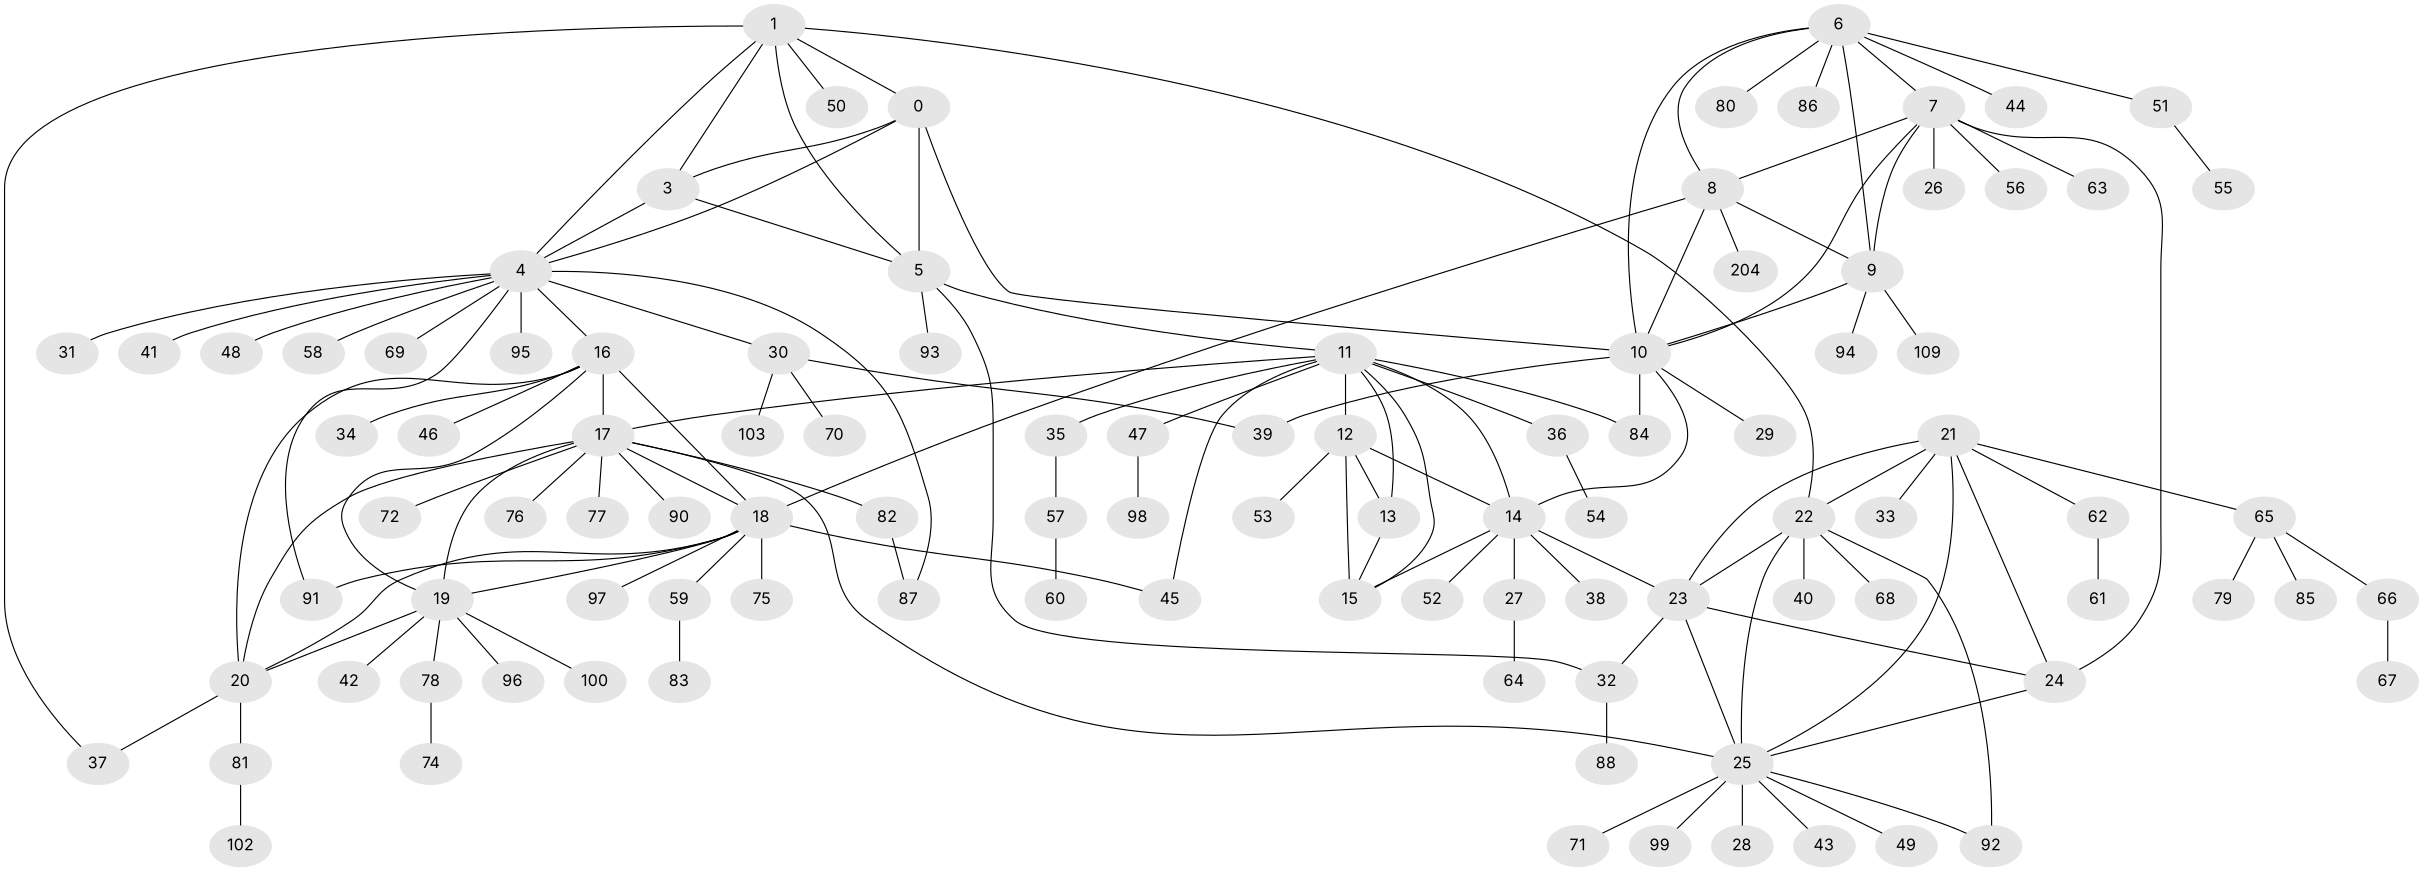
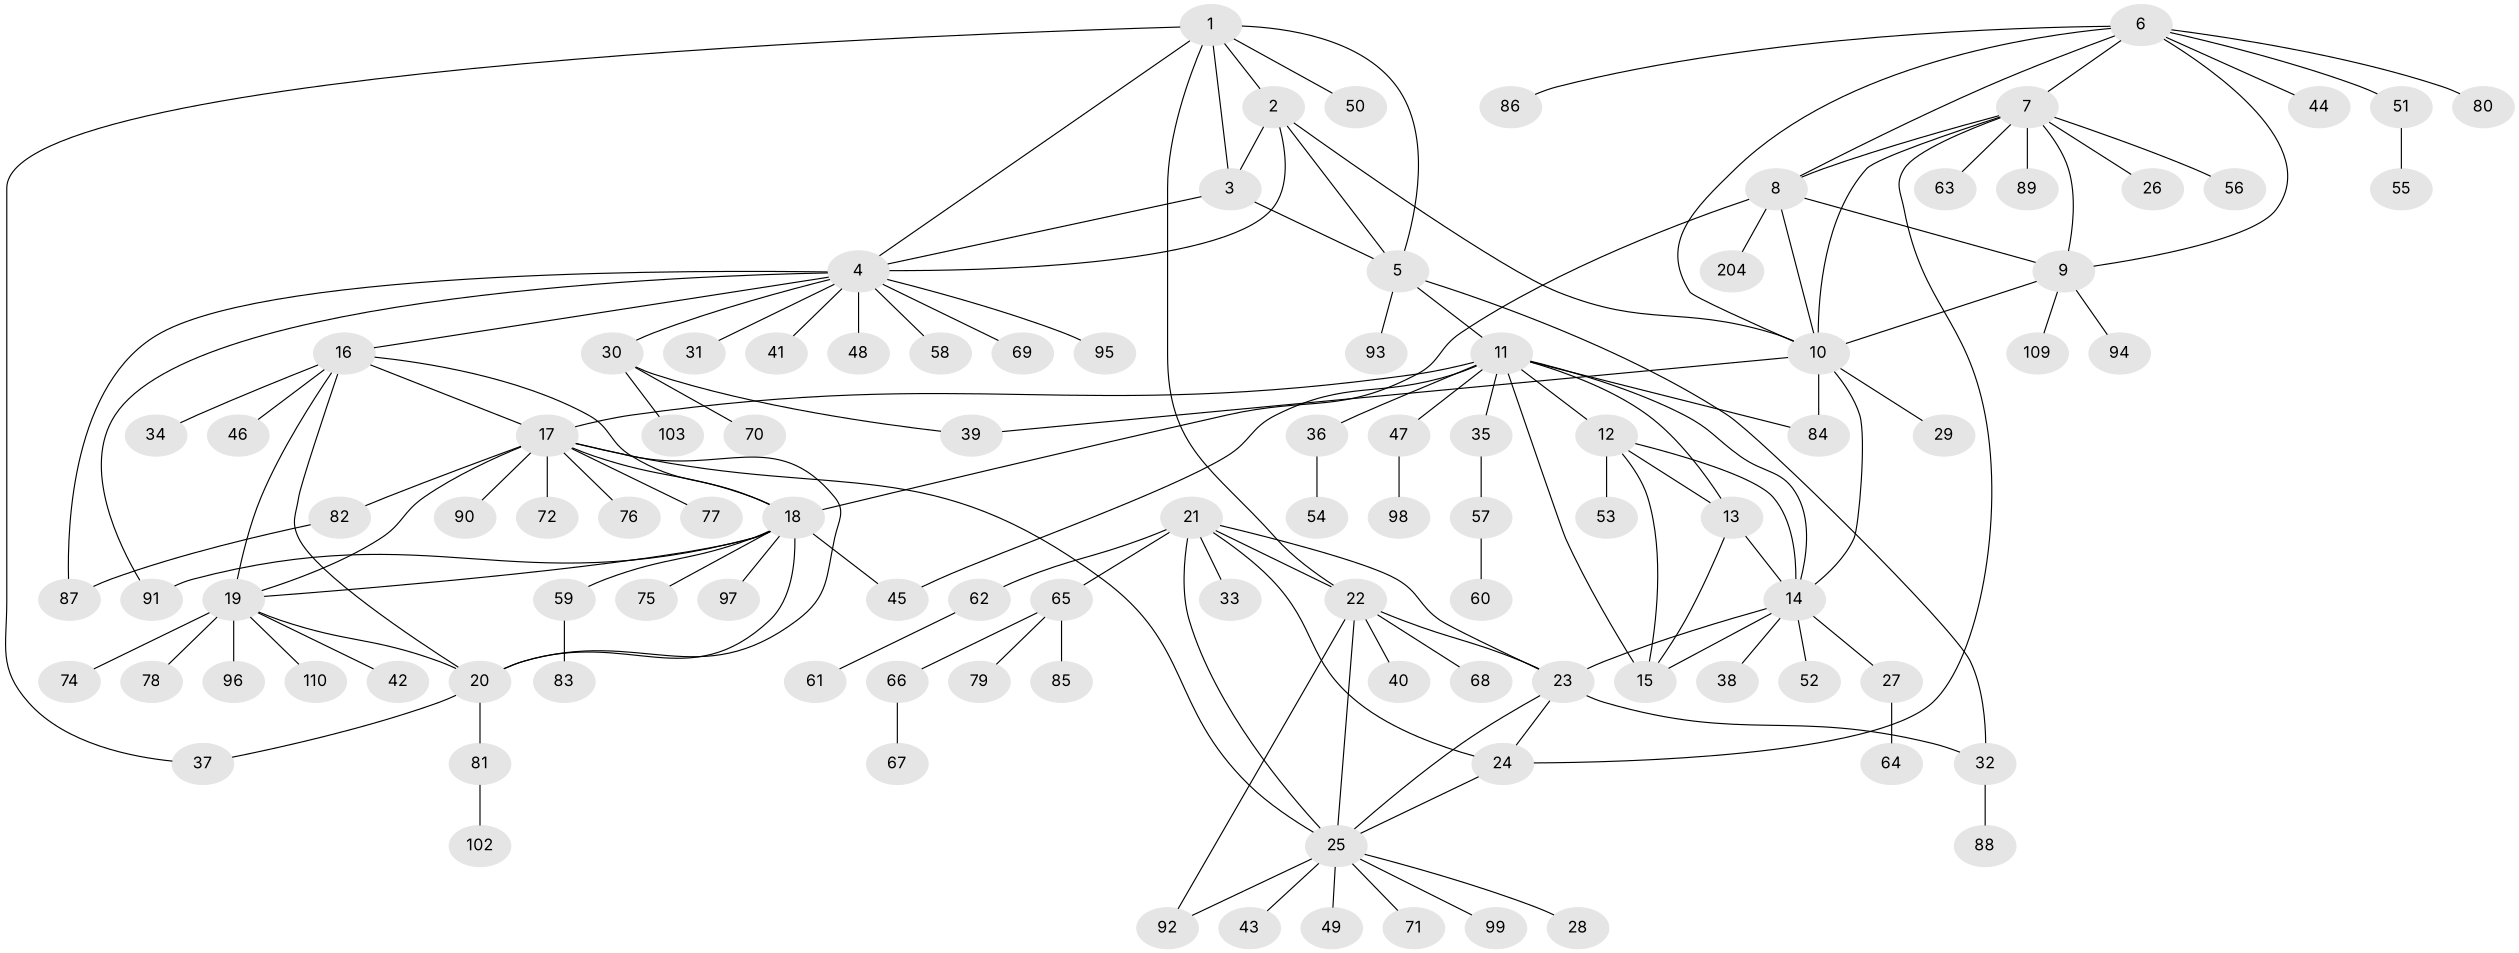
node "0": label "0" -> "2"
node "89": added
edge "13" -- "14": added
node "100": label "100" -> "110"
edge "78" -- "74": now "19" -- "74"
